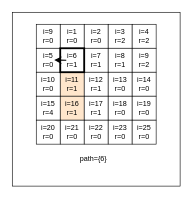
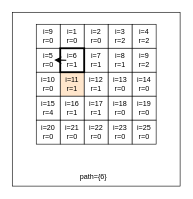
node "i=16 r=1": fillcolor #ffe6cc -> #ffffff
node "path={6}": moved (93, 159) -> (93, 177)
